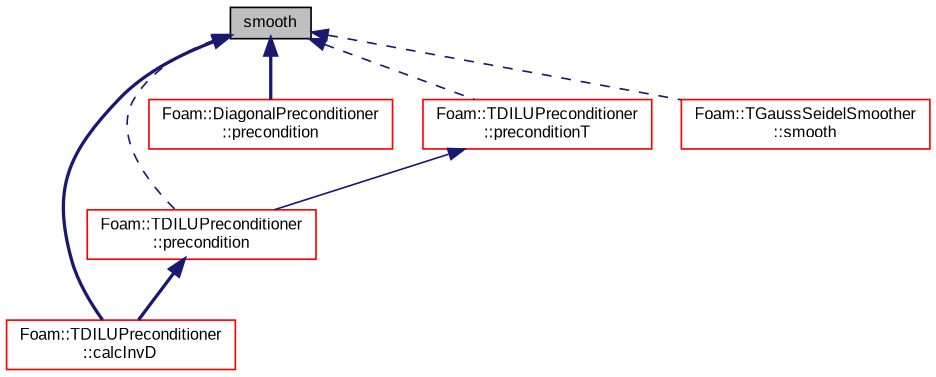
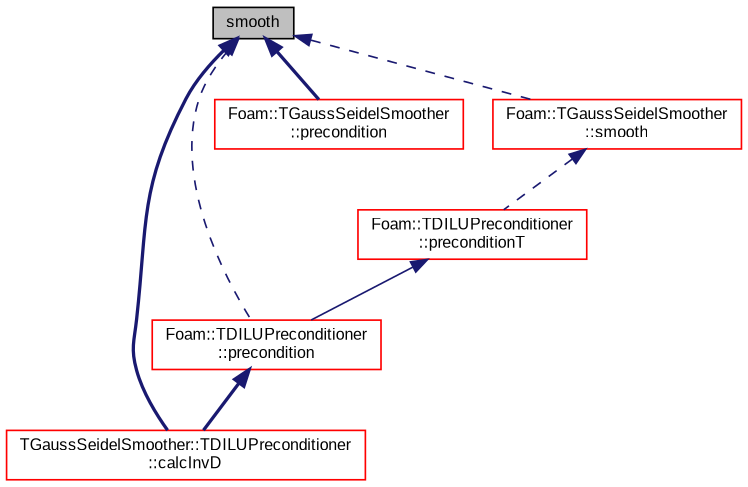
edge "Foam::TDILUPreconditioner ::preconditionT" -> "smooth": now "Foam::TDILUPreconditioner ::preconditionT" -> "Foam::TGaussSeidelSmoother ::smooth"
node "Foam::DiagonalPreconditioner ::precondition": label "Foam::DiagonalPreconditioner ::precondition" -> "Foam::TGaussSeidelSmoother ::precondition"
node "Foam::TDILUPreconditioner ::calcInvD": label "Foam::TDILUPreconditioner ::calcInvD" -> "TGaussSeidelSmoother::TDILUPreconditioner ::calcInvD"
